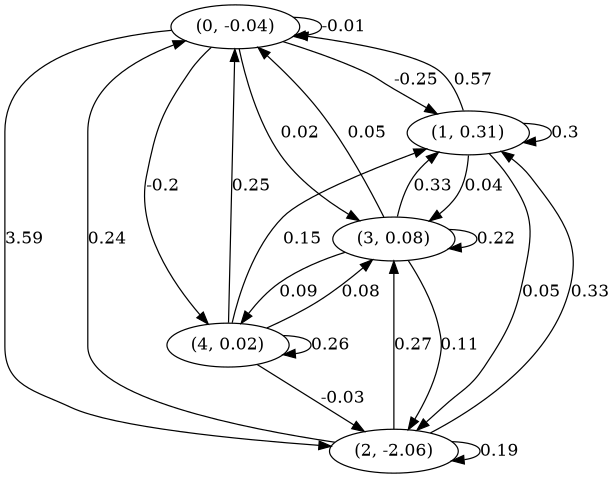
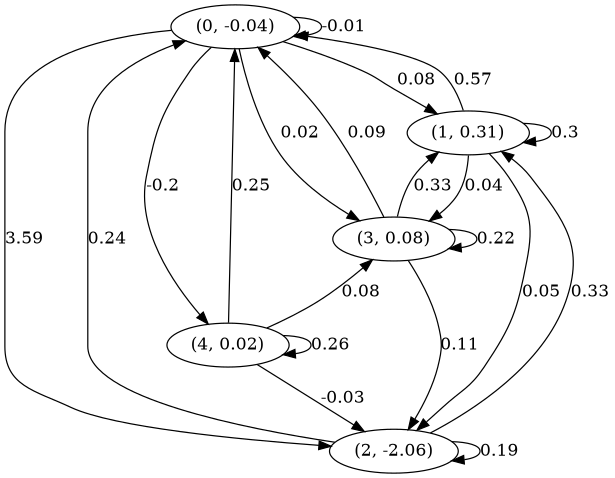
edge "(0, -0.04)" -> "(1, 0.31)": label "-0.25" -> "0.08"
edge "(3, 0.08)" -> "(0, -0.04)": label "0.05" -> "0.09"
edge "(4, 0.02)" -> "(1, 0.31)": removed, label "0.15"
edge "(3, 0.08)" -> "(4, 0.02)": removed, label "0.09"
edge "(2, -2.06)" -> "(3, 0.08)": removed, label "0.27"
